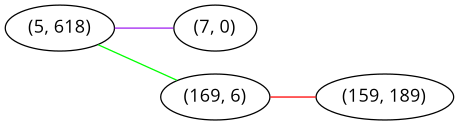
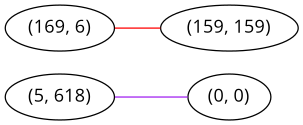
node "(7, 0)": label "(7, 0)" -> "(0, 0)"
edge "(5, 618)" -- "(169, 6)": removed
node "(159, 189)": label "(159, 189)" -> "(159, 159)"
